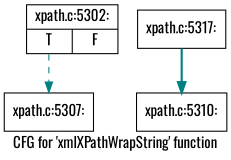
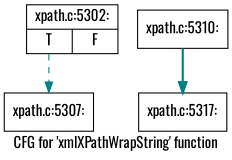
edge "xpath.c:5317:" -> "xpath.c:5310:": reversed
